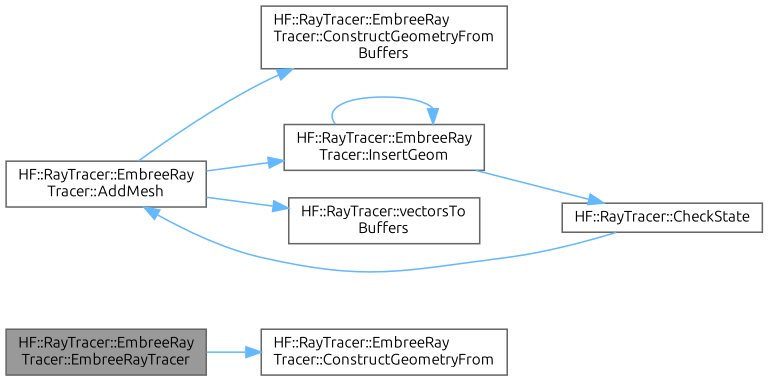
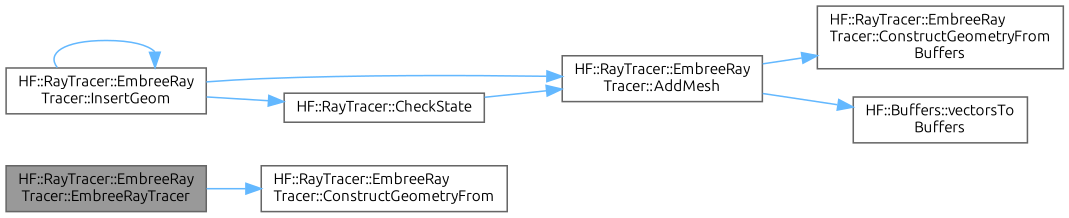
edge "HF::RayTracer::EmbreeRay Tracer::AddMesh" -> "HF::RayTracer::EmbreeRay Tracer::InsertGeom": reversed
node "HF::RayTracer::vectorsTo Buffers": label "HF::RayTracer::vectorsTo Buffers" -> "HF::Buffers::vectorsTo Buffers"
